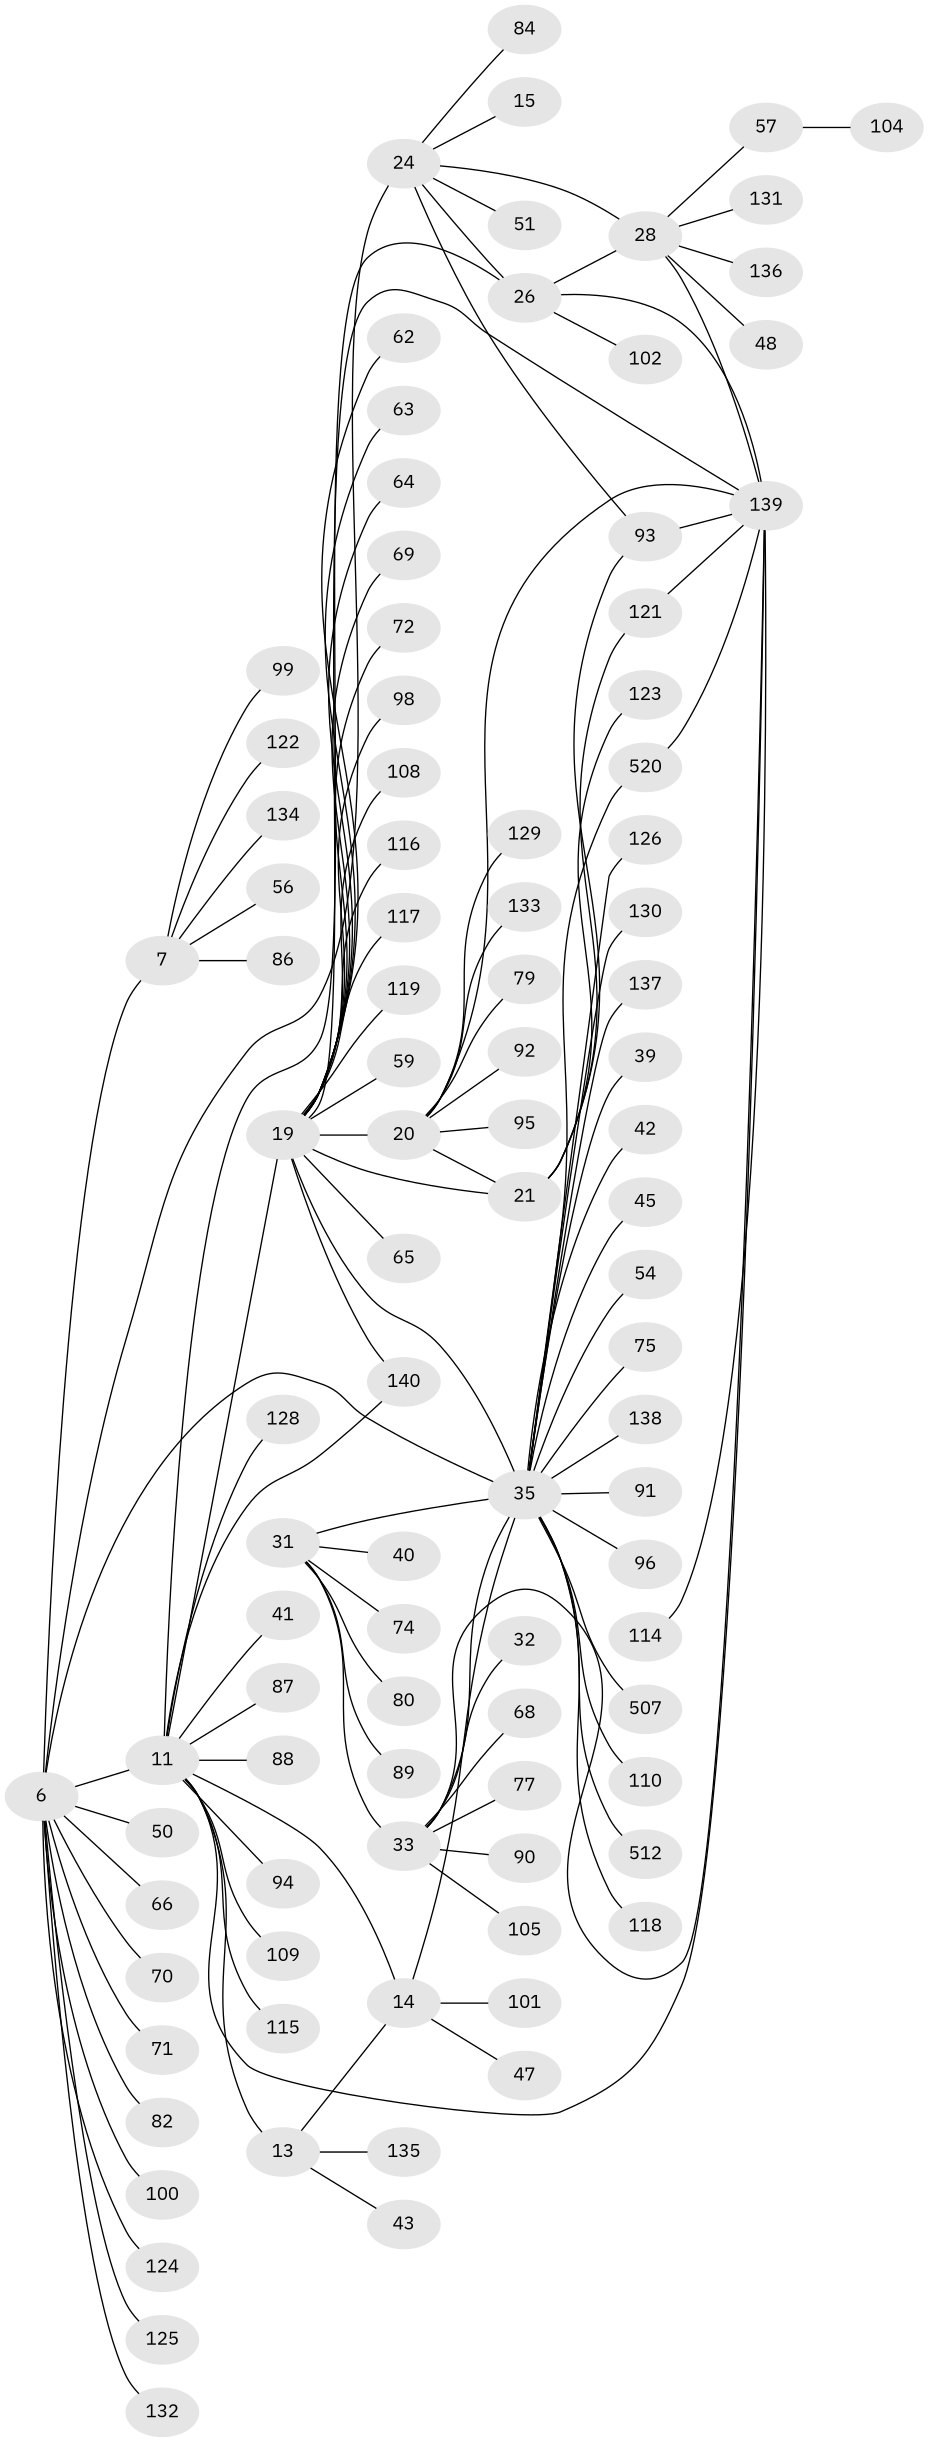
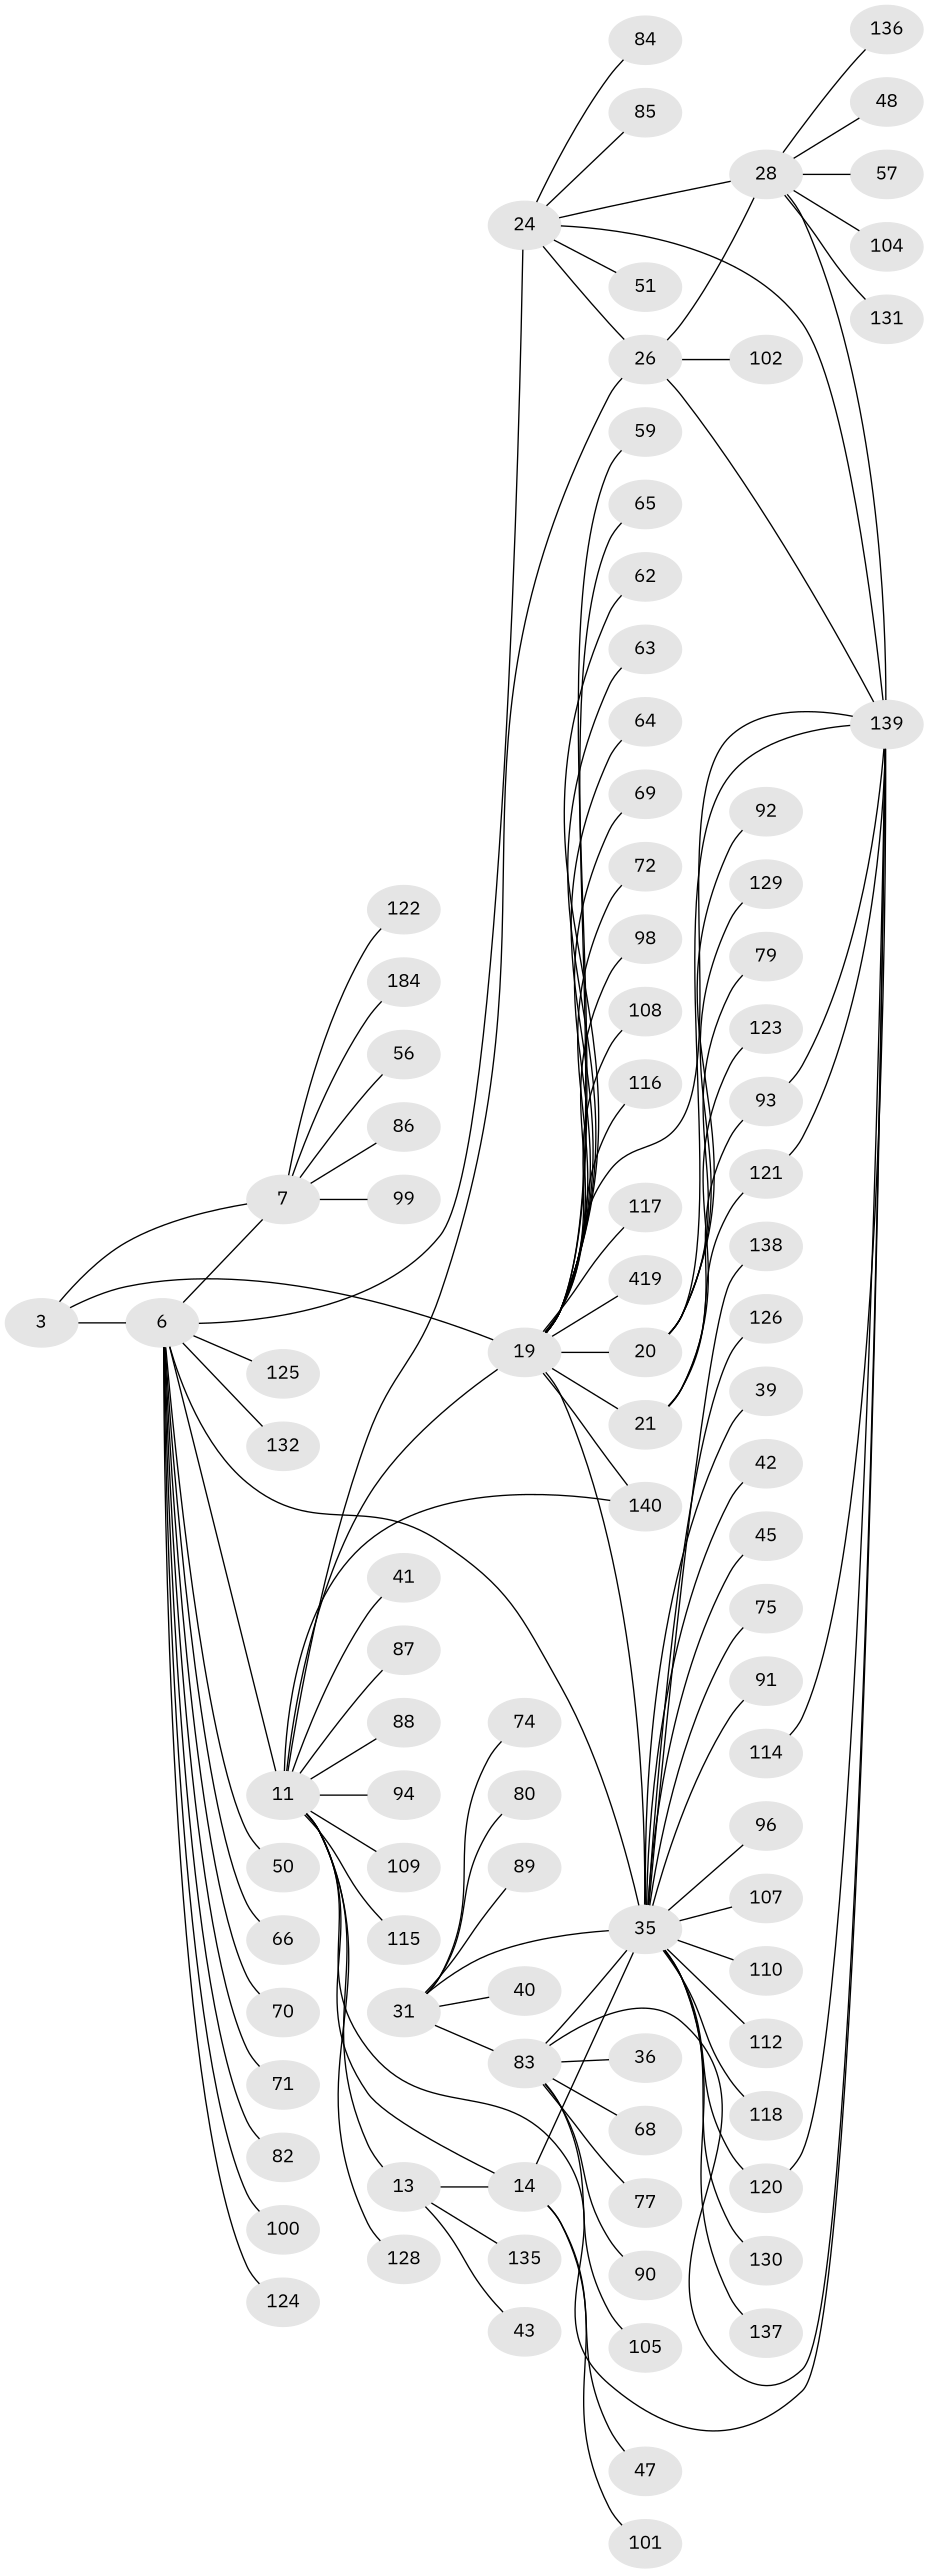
node "15": label "15" -> "85"
edge "57" -- "104": now "28" -- "104"
edge "24" -- "93": now "24" -- "139"
node "520": label "520" -> "120"
node "134": label "134" -> "184"
node "133": removed
node "119": label "119" -> "419"
node "95": removed
edge "20" -- "21": removed
node "54": removed
node "3": added
node "32": label "32" -> "36"
node "507": label "507" -> "107"
node "33": label "33" -> "83"
node "512": label "512" -> "112"
